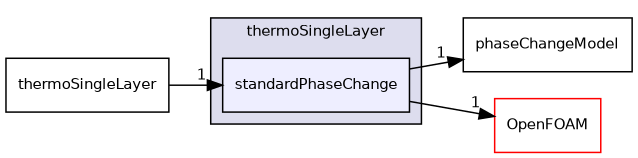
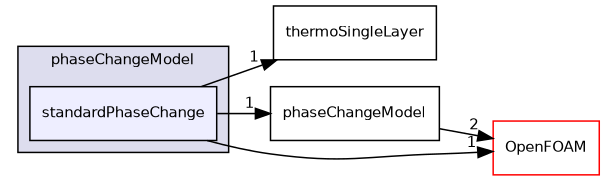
cluster "thermoSingleLayer": label "thermoSingleLayer" -> "phaseChangeModel"
edge "thermoSingleLayer" -> "standardPhaseChange": reversed
edge "phaseChangeModel" -> "OpenFOAM": added
